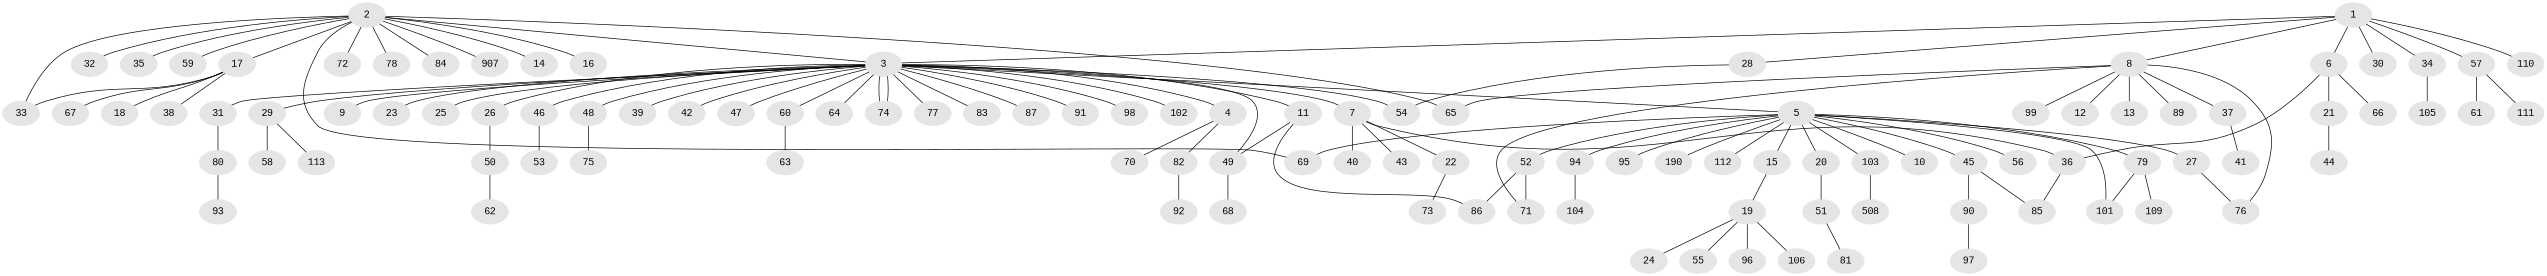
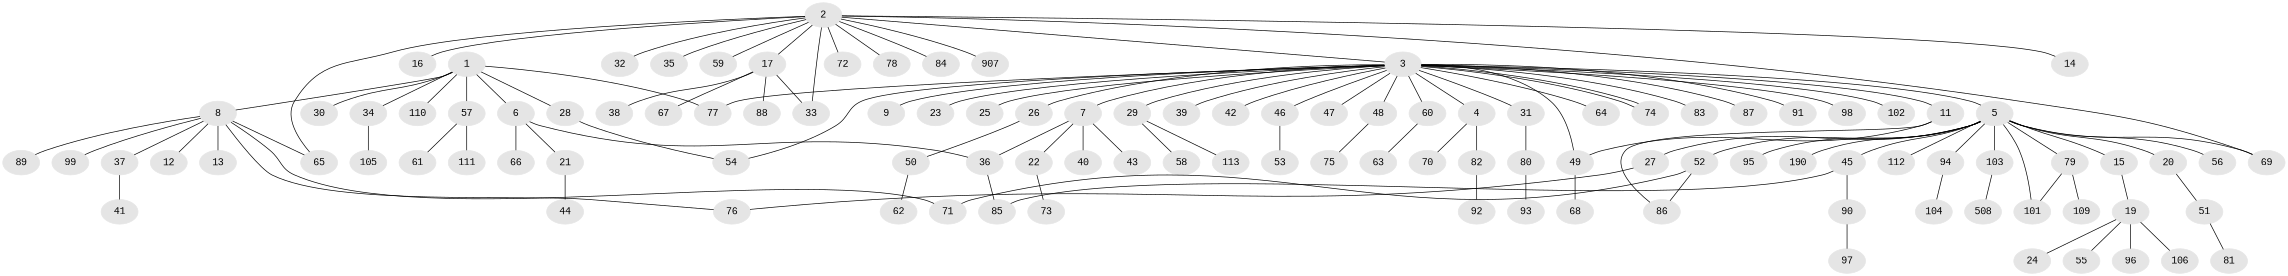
edge "1" -- "3": now "1" -- "77"
node "18": label "18" -> "88"
node "10": removed
